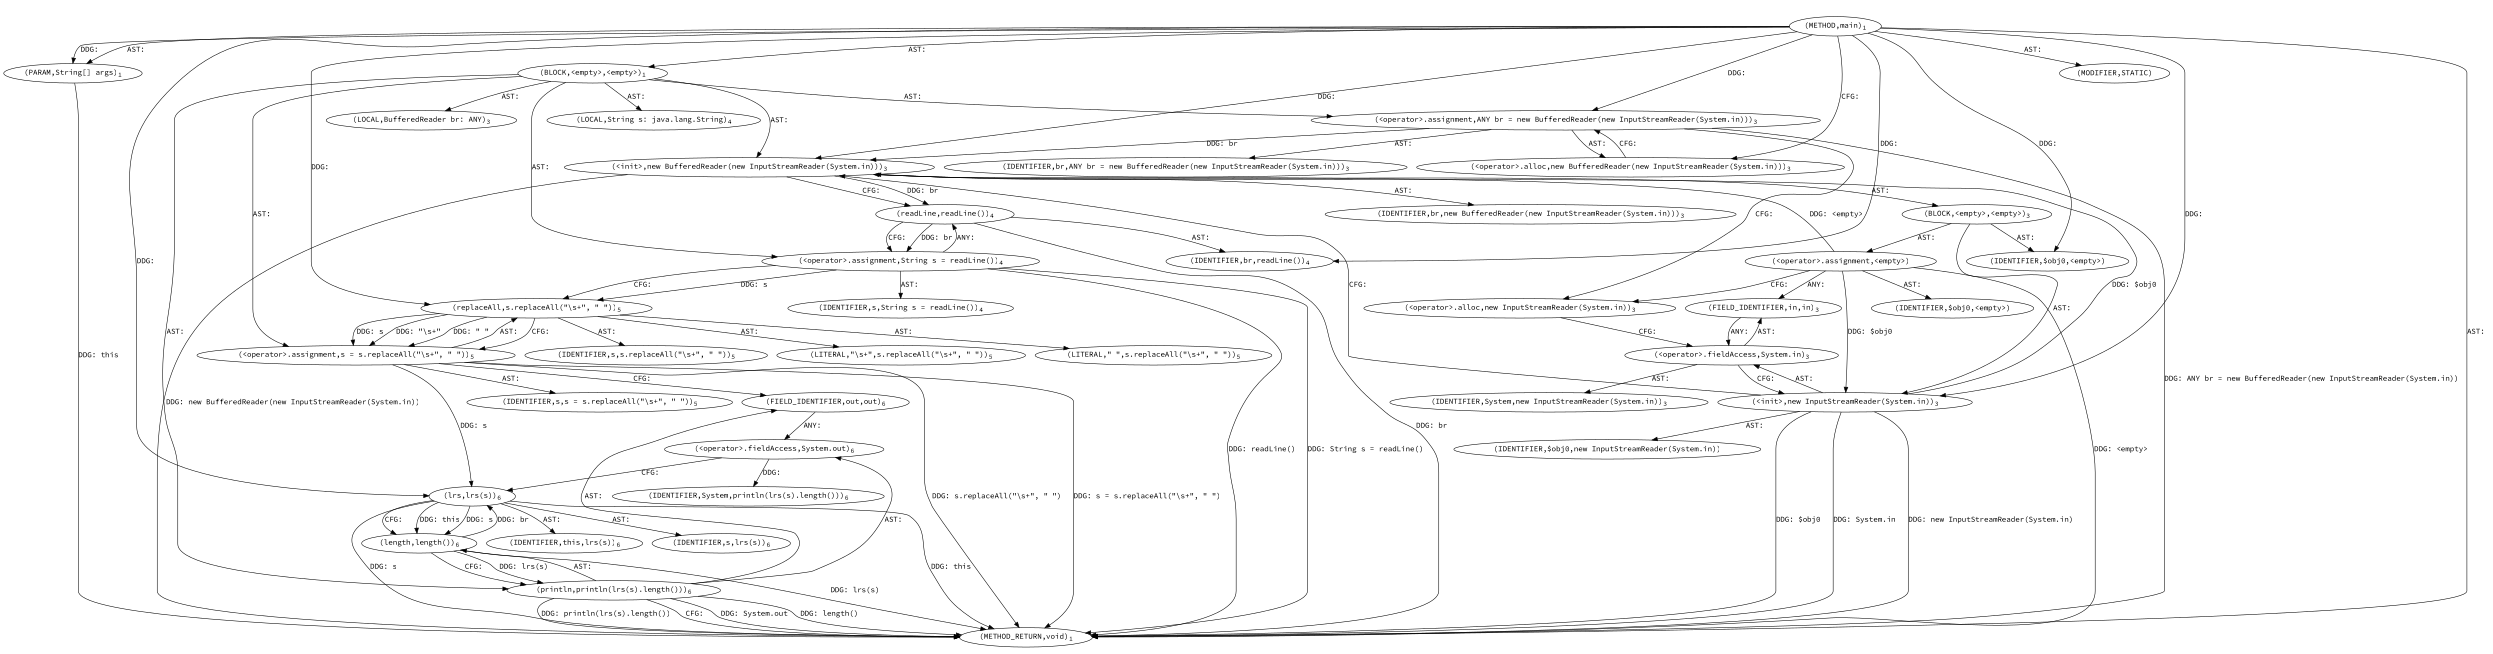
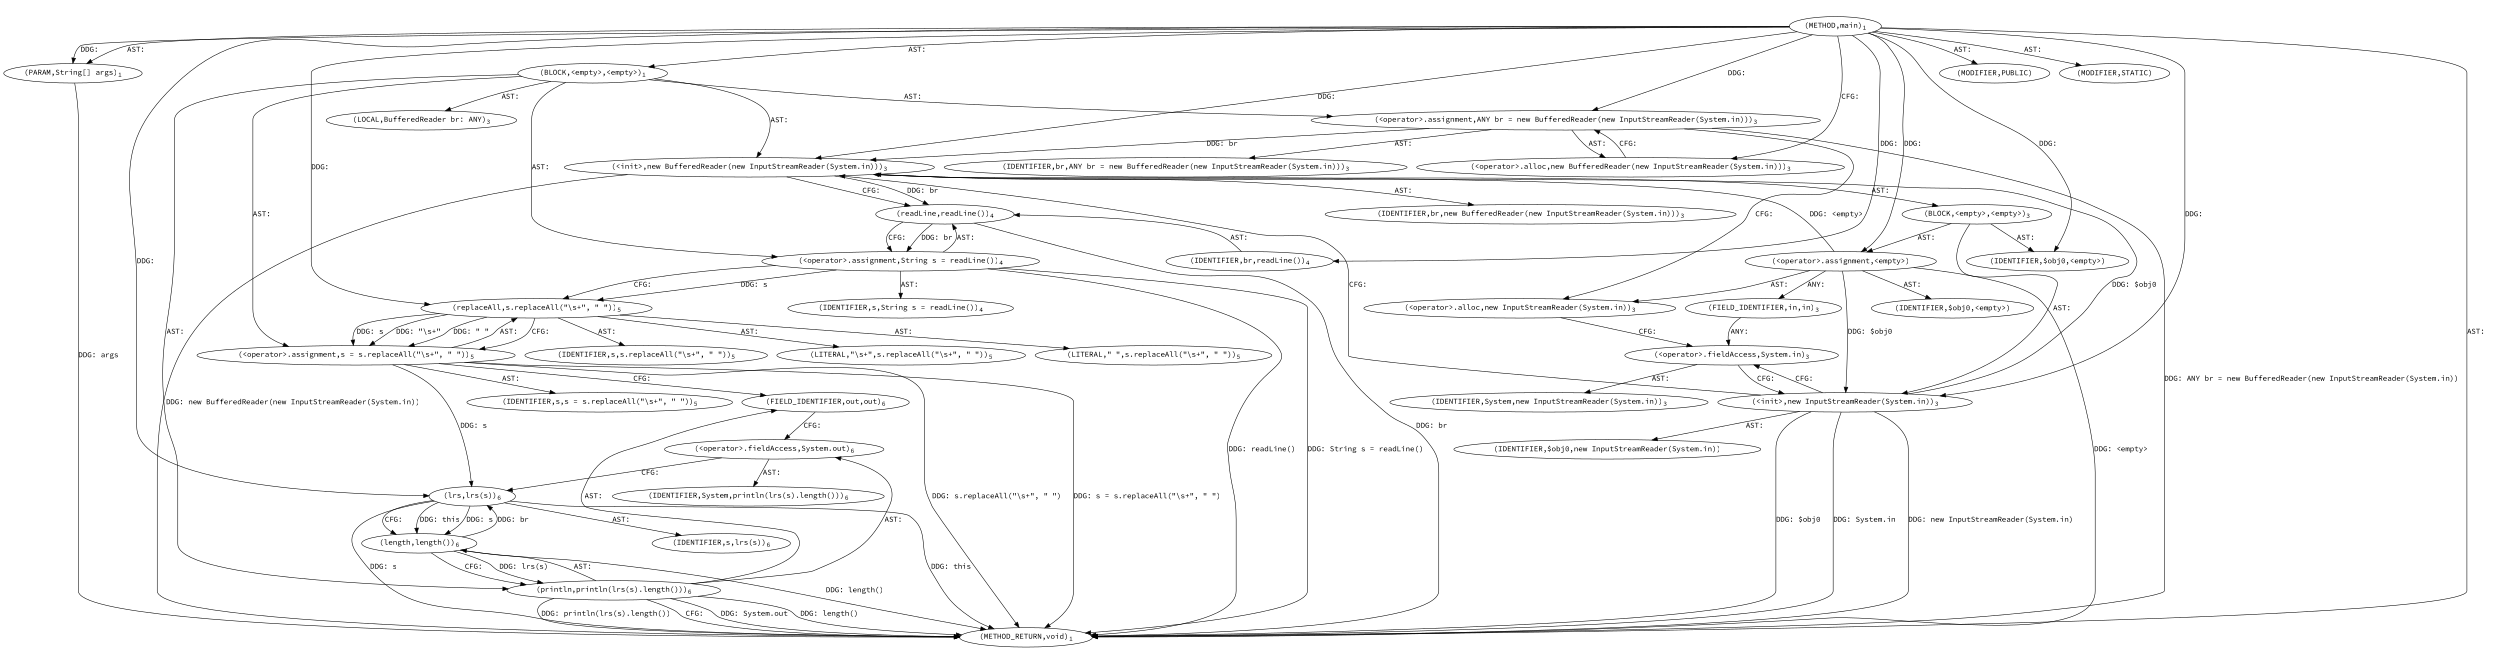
node "(MODIFIER,PUBLIC)": added
node "(LOCAL,String s: java.lang.String)": removed
edge "(METHOD,main)" -> "(<operator>.assignment,<empty>)": added, label "DDG:"
edge "(readLine,readLine())" -> "(IDENTIFIER,br,readLine())": reversed
edge "(<operator>.assignment,String s = readLine())" -> "(readLine,readLine())": label "ANY: " -> "AST: "
edge "(<operator>.assignment,<empty>)" -> "(<operator>.alloc,new InputStreamReader(System.in))": label "CFG: " -> "AST: "
edge "(<operator>.fieldAccess,System.in)" -> "(FIELD_IDENTIFIER,in,in)": removed, label "AST:"
edge "(PARAM,String[] args)" -> "(METHOD_RETURN,void)": label "DDG: this" -> "DDG: args"
edge "(<init>,new InputStreamReader(System.in))" -> "(<operator>.fieldAccess,System.in)": label "AST: " -> "CFG: "
edge "(FIELD_IDENTIFIER,out,out)" -> "(<operator>.fieldAccess,System.out)": label "ANY: " -> "CFG: "
edge "(<operator>.fieldAccess,System.out)" -> "(IDENTIFIER,System,println(lrs(s).length()))": label "DDG: " -> "AST: "
node "(IDENTIFIER,this,lrs(s))": removed
edge "(length,length())" -> "(METHOD_RETURN,void)": label "DDG: lrs(s)" -> "DDG: length()"
